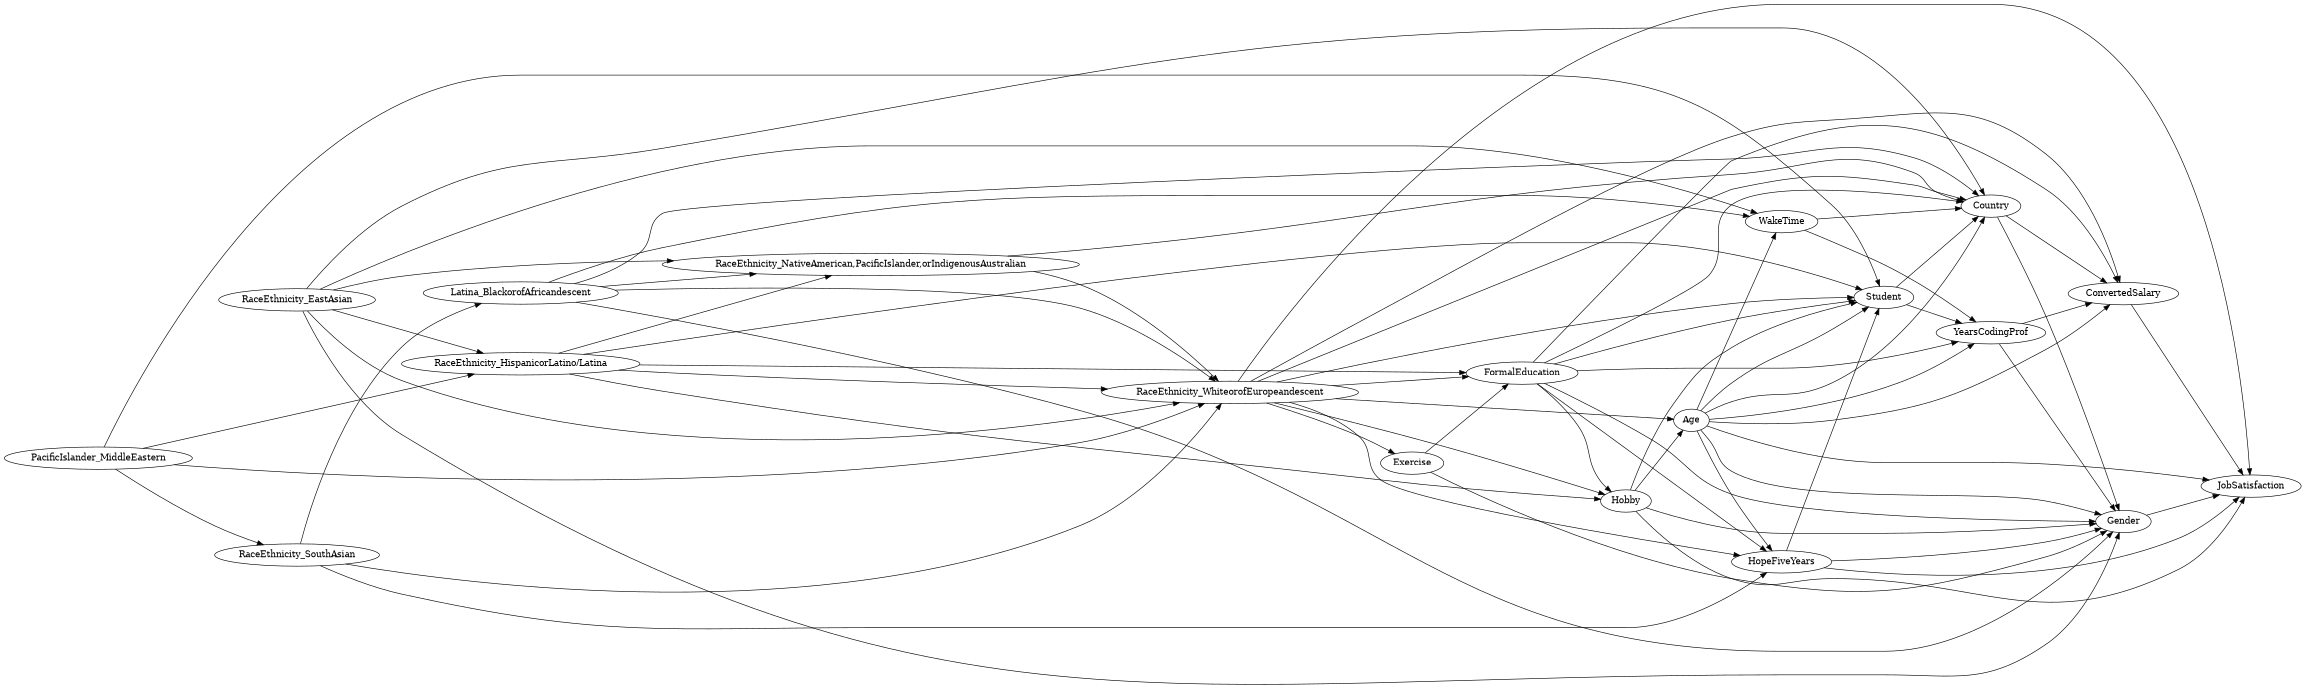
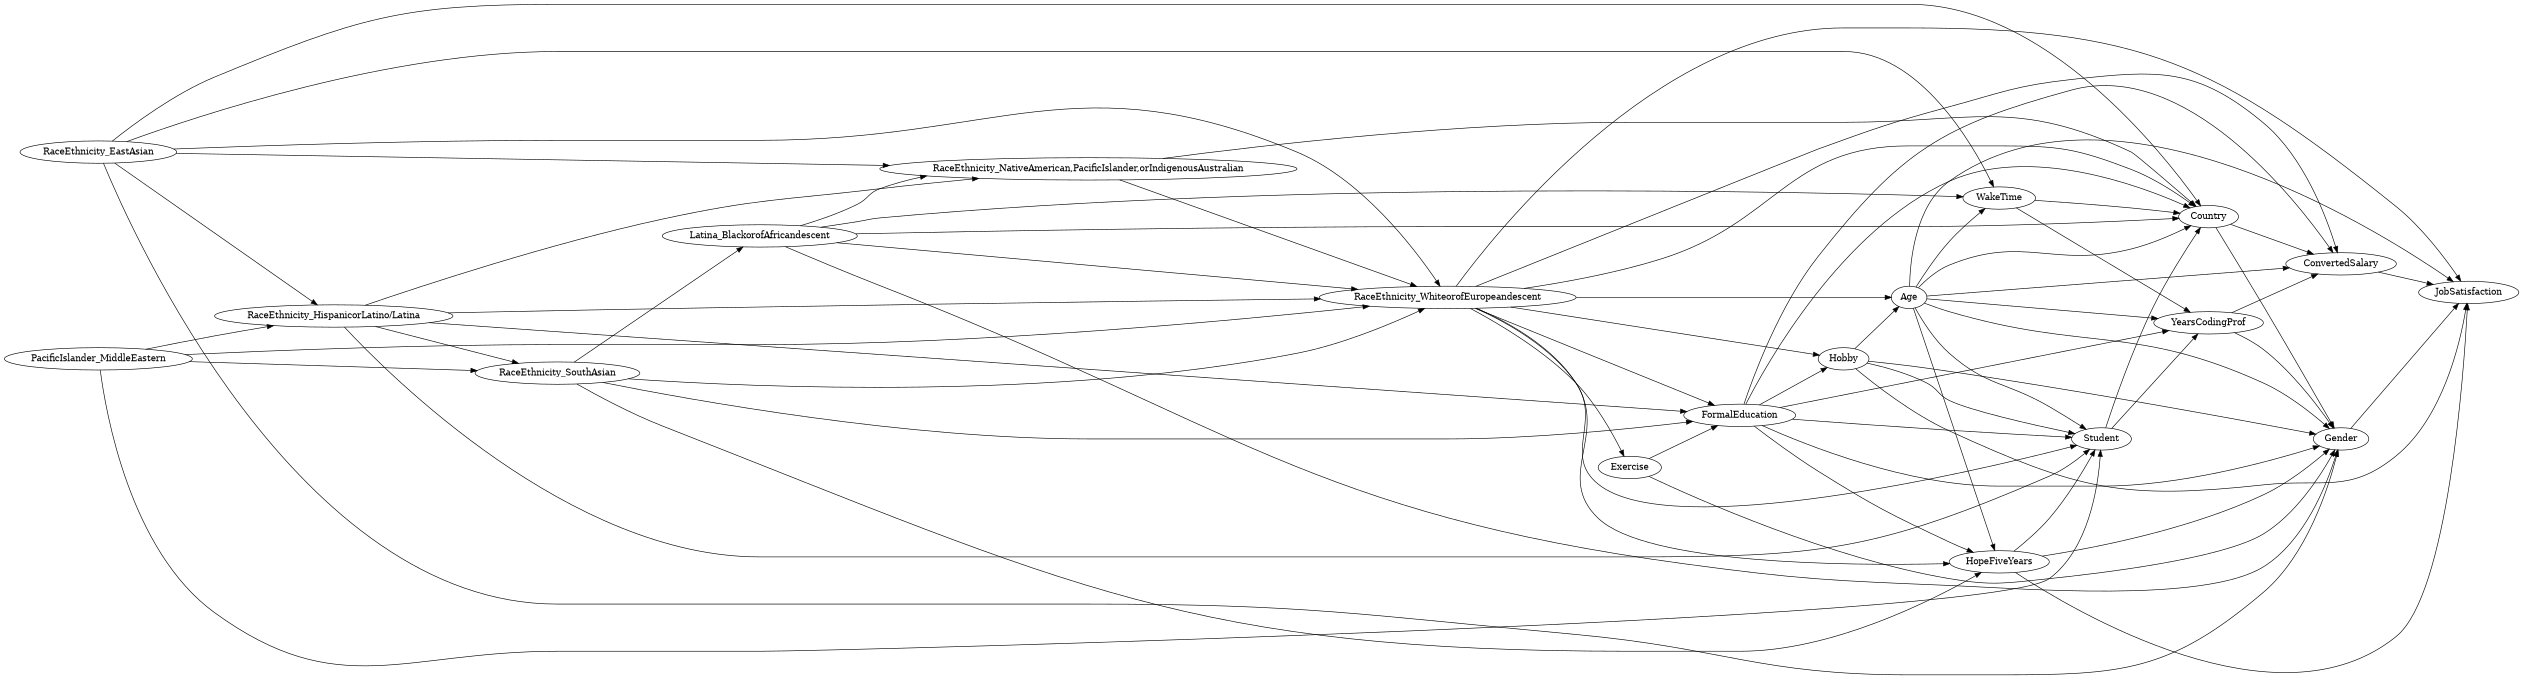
edge "RaceEthnicity_SouthAsian" -- "FormalEducation": added
edge "RaceEthnicity_HispanicorLatino/Latina" -- "Hobby": now "RaceEthnicity_HispanicorLatino/Latina" -- "RaceEthnicity_SouthAsian"
